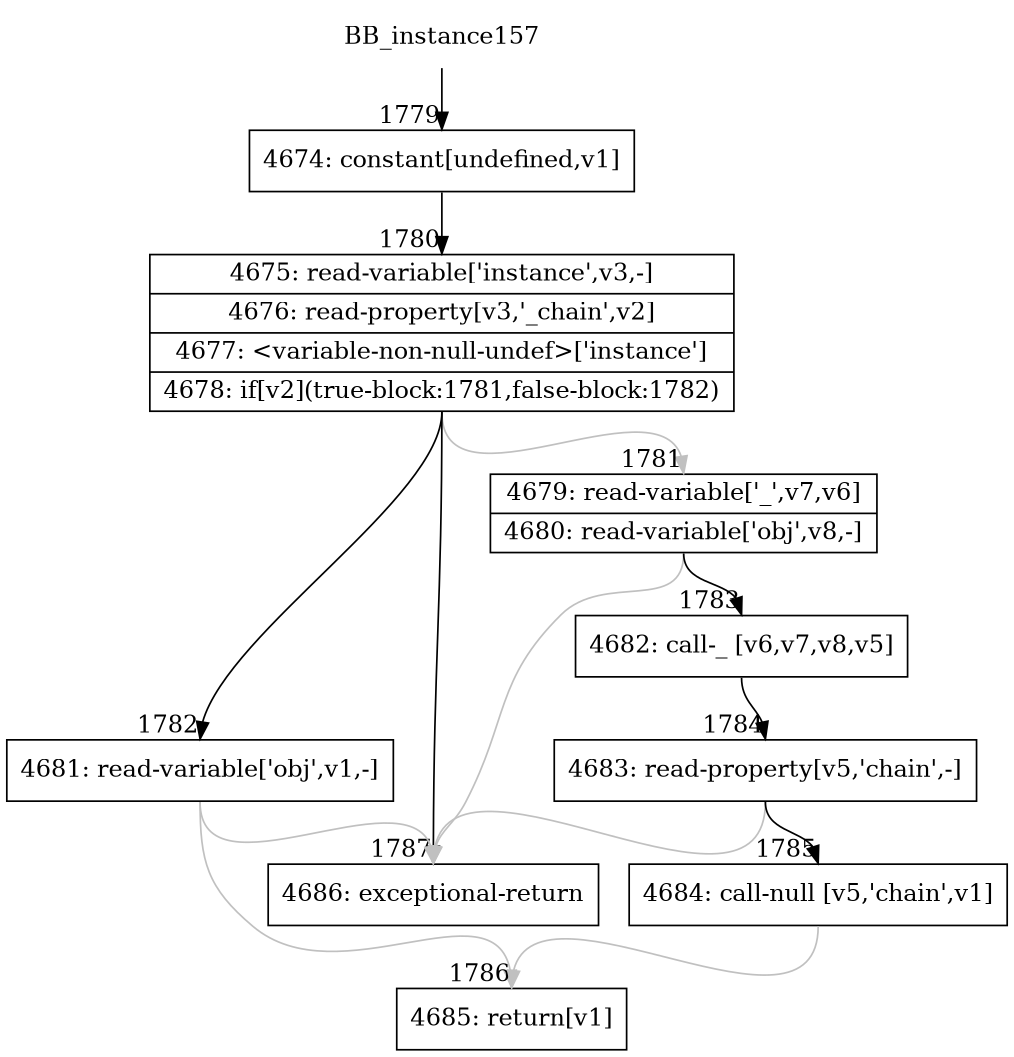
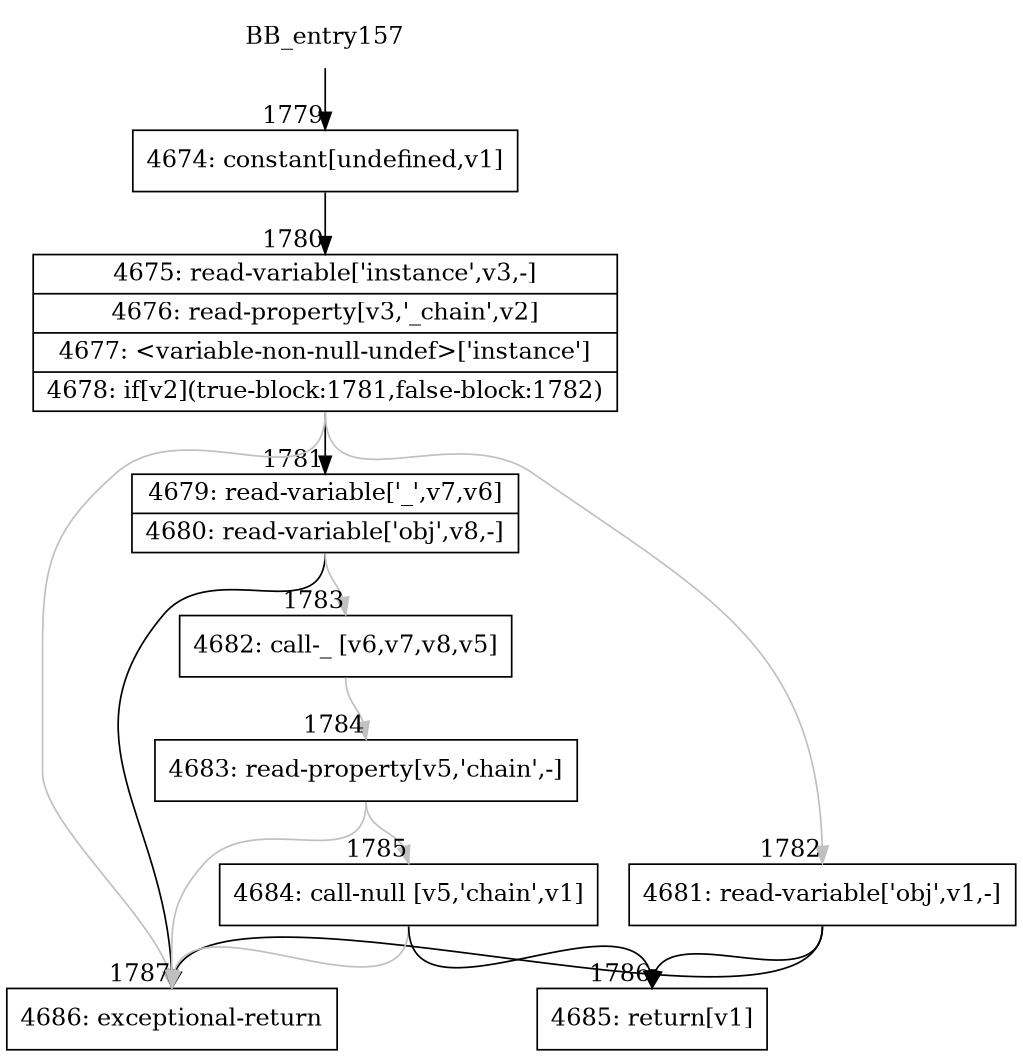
node "BB_instance157": label "BB_instance157" -> "BB_entry157"
edge "4675: read-variable['instance',v3,-]" -> "4679: read-variable['_',v7,v6]": color gray -> black
edge "4675: read-variable['instance',v3,-]" -> "4681: read-variable['obj',v1,-]": color black -> gray
edge "4679: read-variable['_',v7,v6]" -> "4682: call-_ [v6,v7,v8,v5]": color black -> gray
edge "4675: read-variable['instance',v3,-]" -> "4686: exceptional-return": color black -> gray
edge "4679: read-variable['_',v7,v6]" -> "4686: exceptional-return": color gray -> black
edge "4682: call-_ [v6,v7,v8,v5]" -> "4683: read-property[v5,'chain',-]": color black -> gray
edge "4683: read-property[v5,'chain',-]" -> "4684: call-null [v5,'chain',v1]": color black -> gray
edge "4681: read-variable['obj',v1,-]" -> "4686: exceptional-return": color gray -> black
edge "4681: read-variable['obj',v1,-]" -> "4685: return[v1]": color gray -> black
edge "4684: call-null [v5,'chain',v1]" -> "4686: exceptional-return": added
edge "4684: call-null [v5,'chain',v1]" -> "4685: return[v1]": color gray -> black
